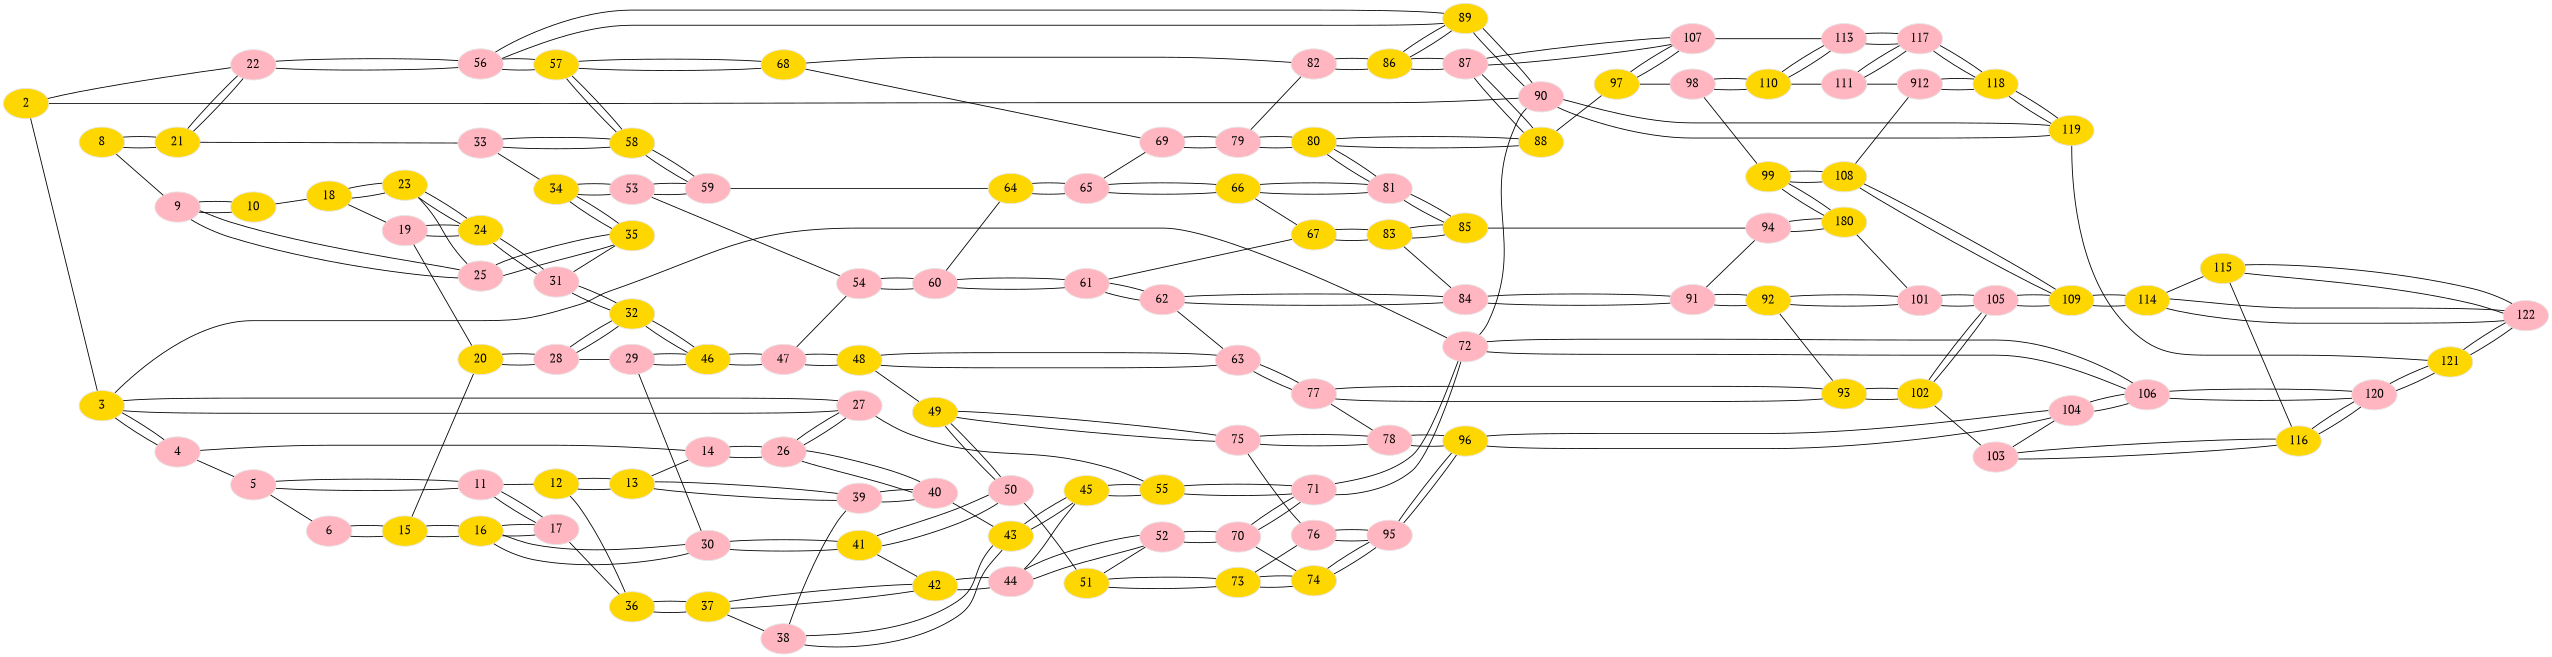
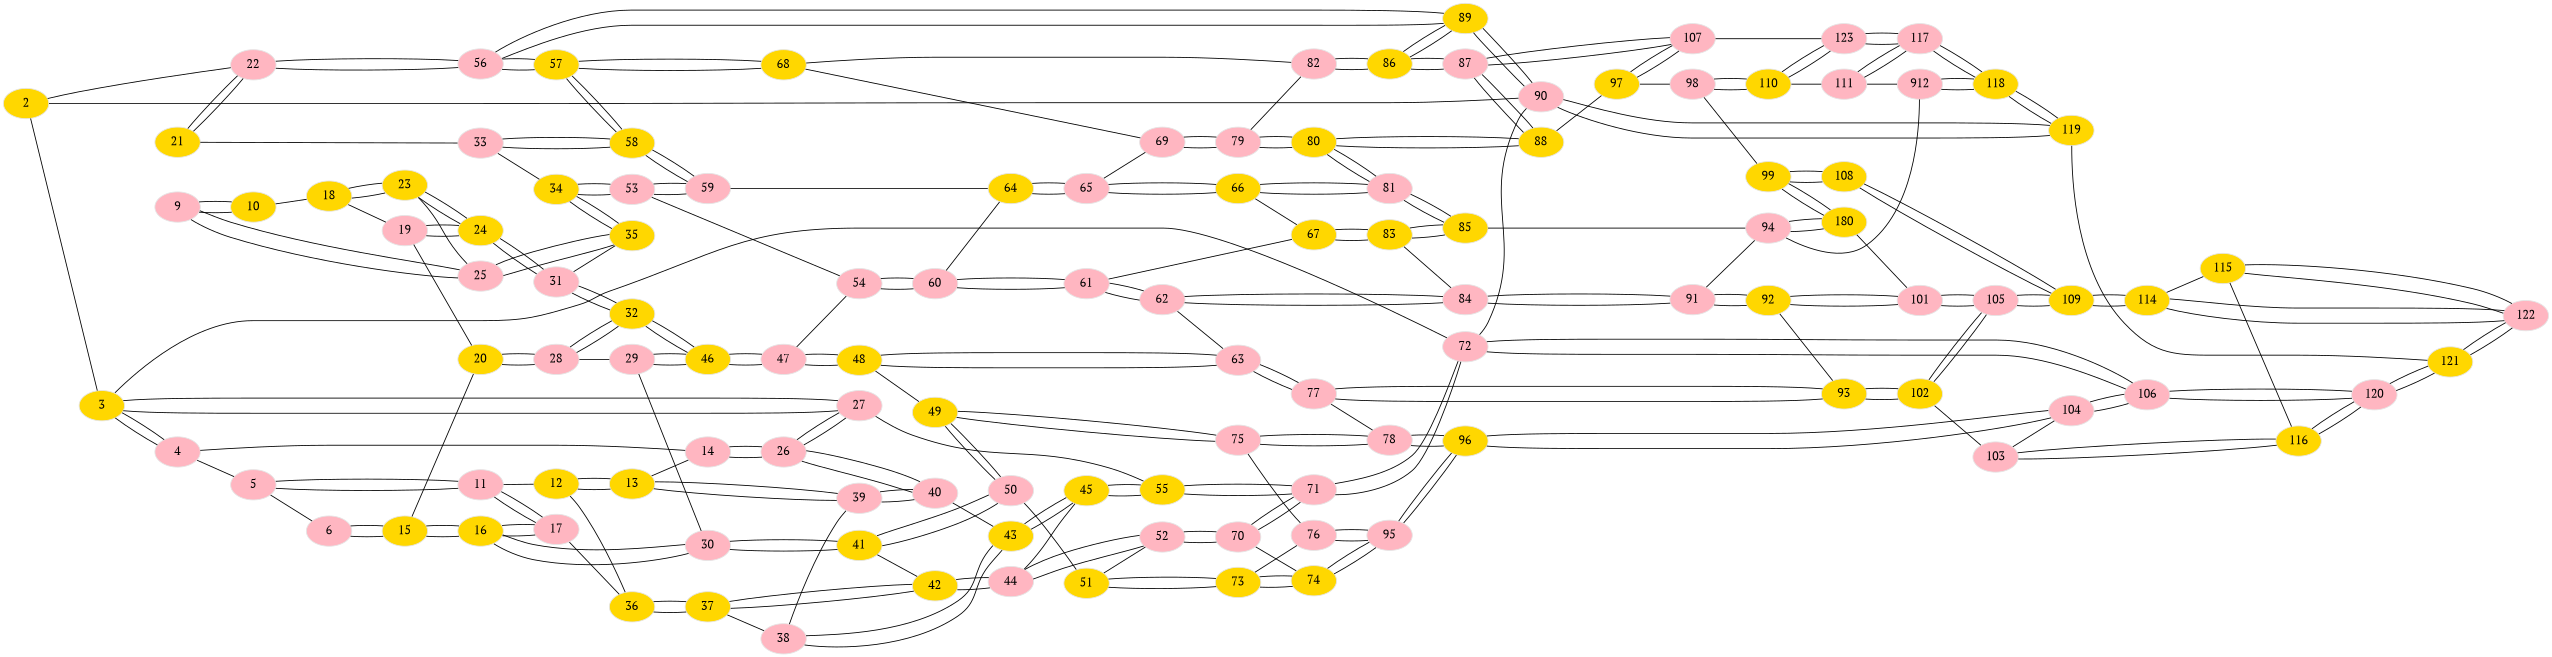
node "113": label "113" -> "123"
edge "912" -- "108": now "912" -- "94"
node "8": removed
